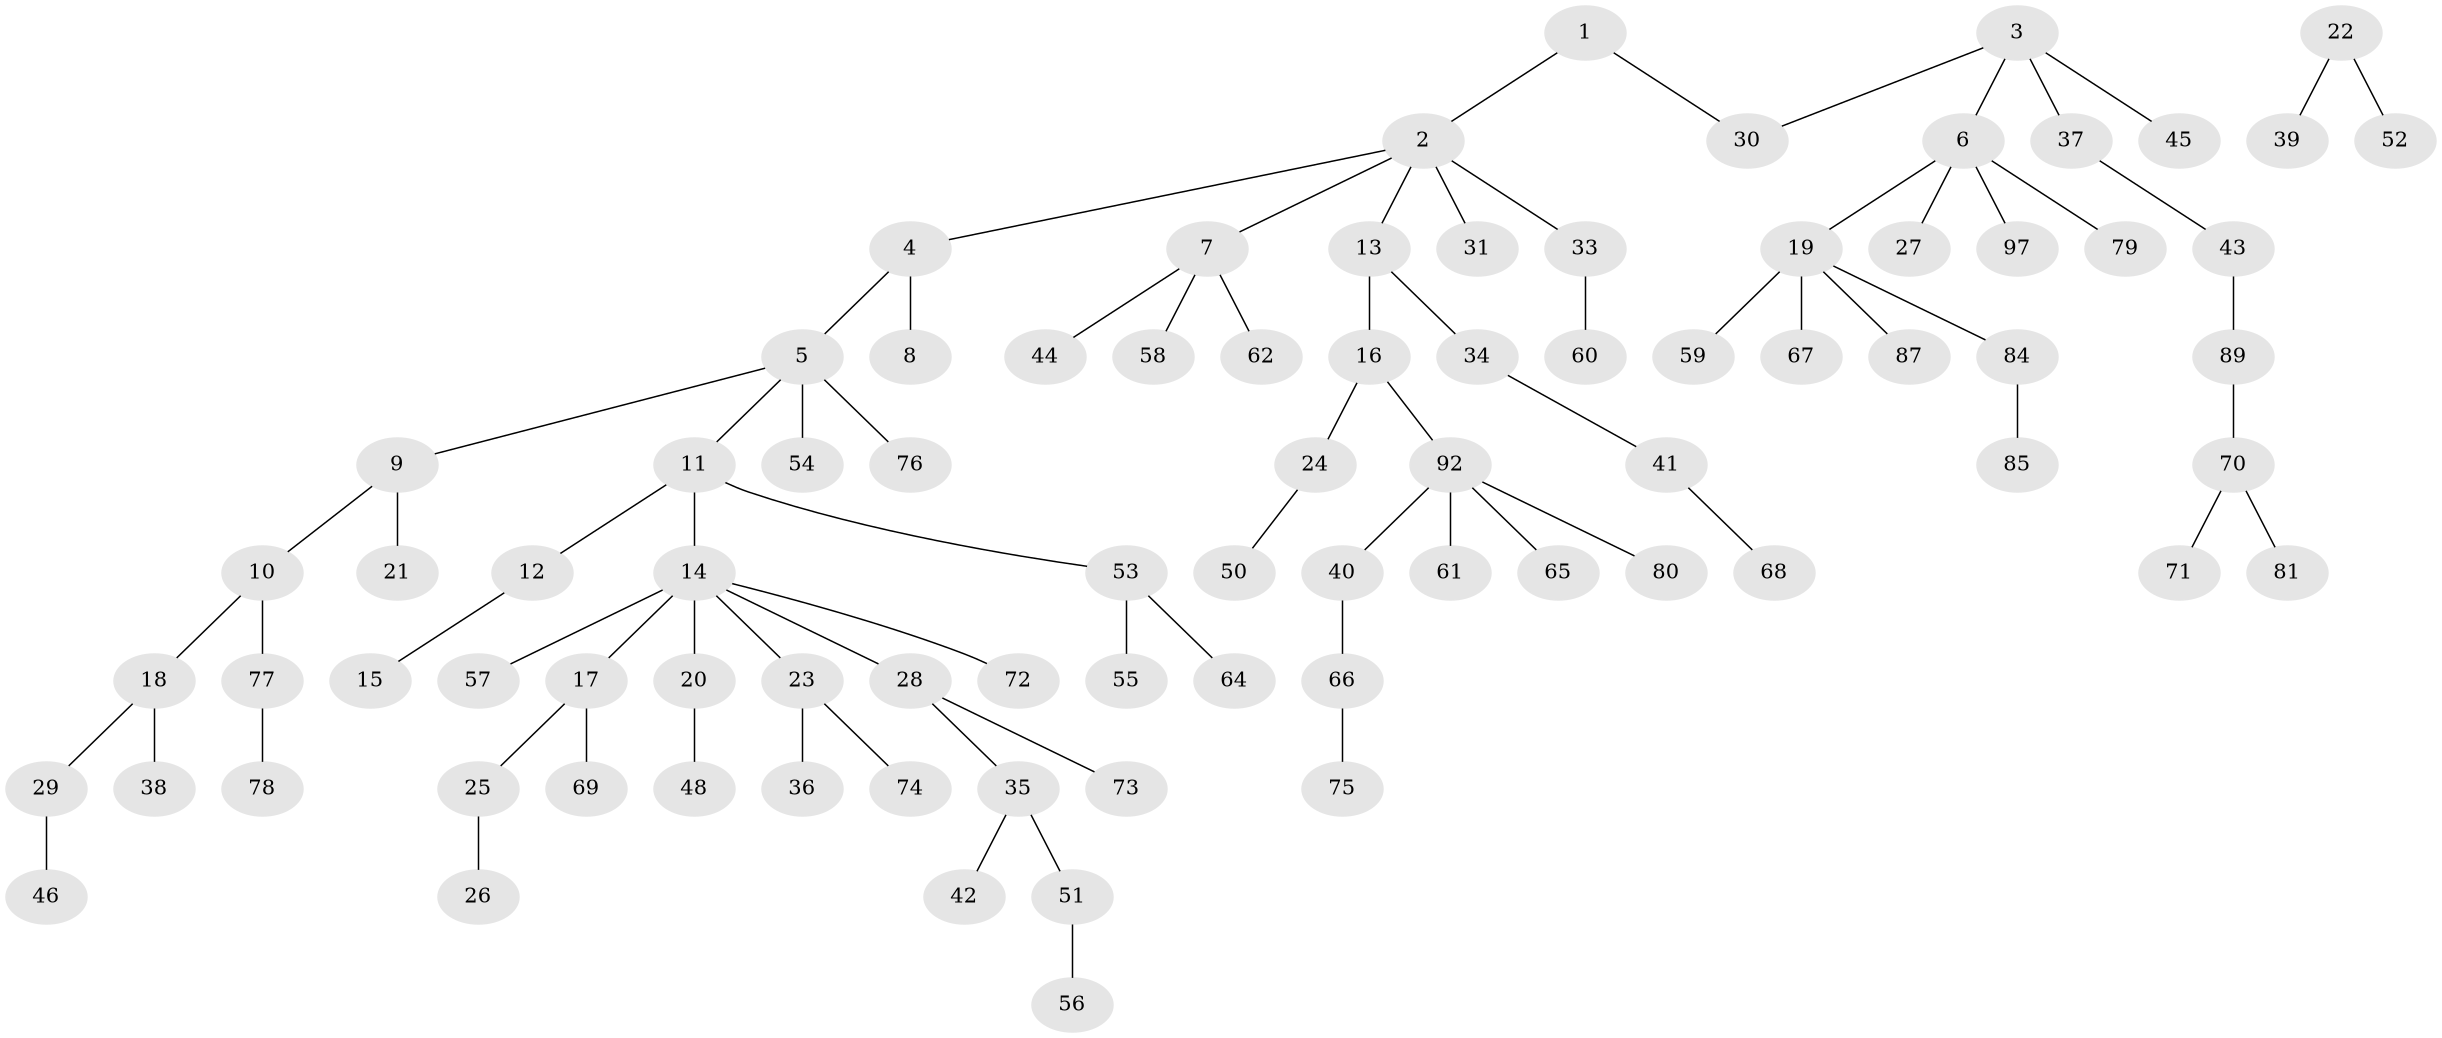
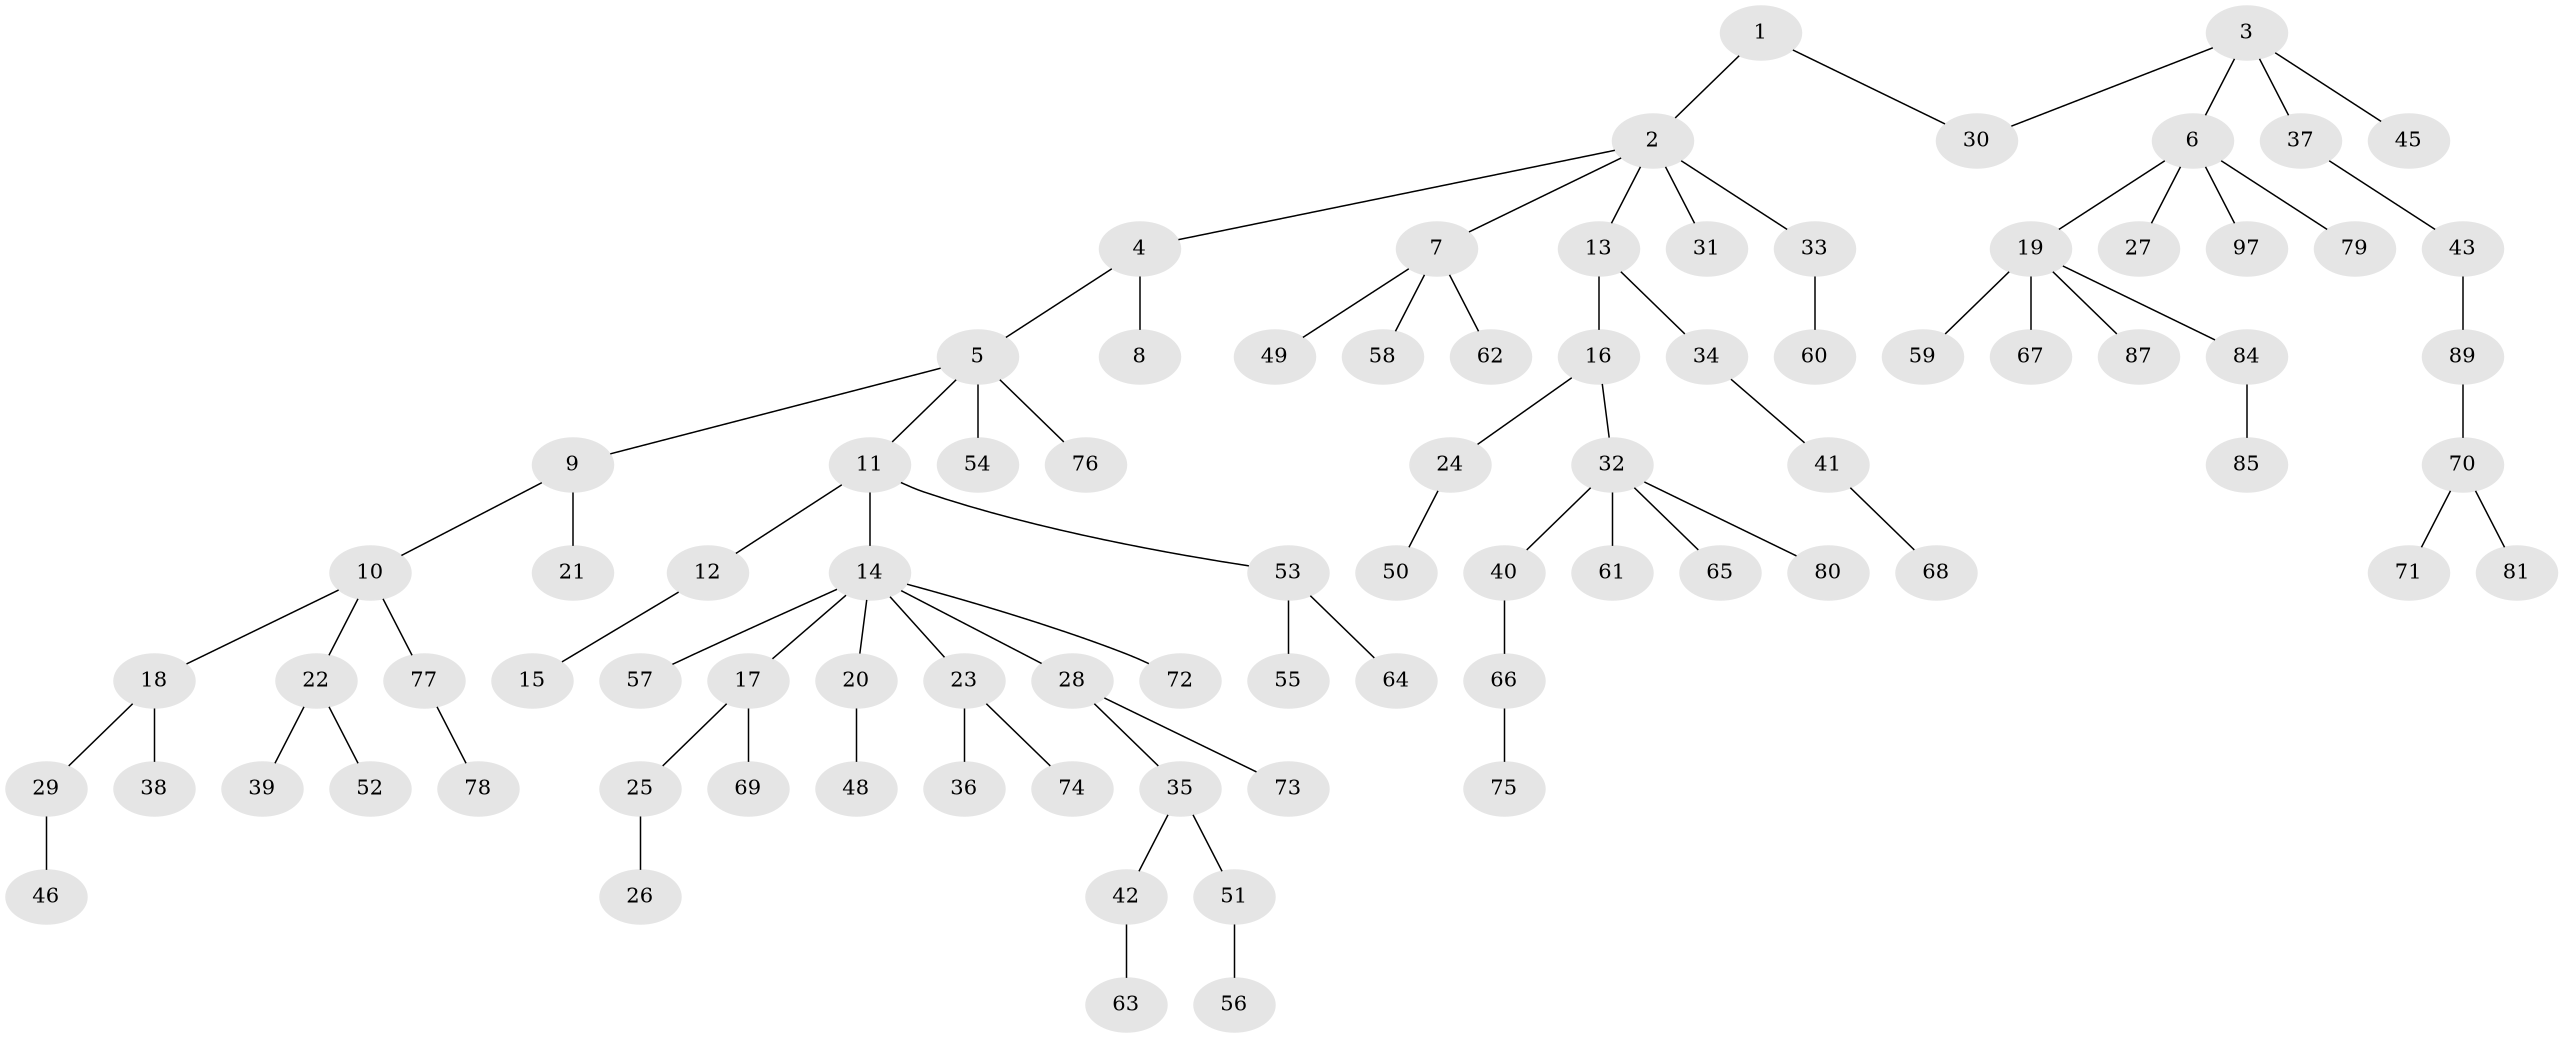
node "44": label "44" -> "49"
node "92": label "92" -> "32"
edge "10" -- "22": added
node "63": added
